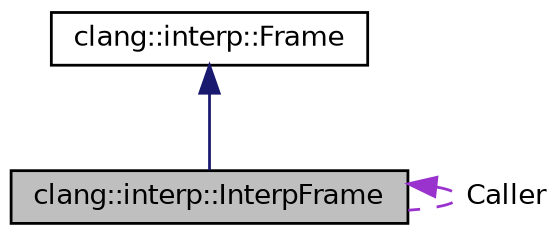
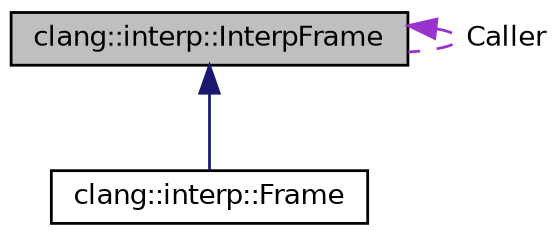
edge "clang::interp::InterpFrame" -> "clang::interp::Frame": reversed
